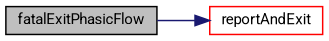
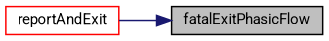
edge "fatalExitPhasicFlow" -> "reportAndExit": reversed
